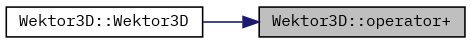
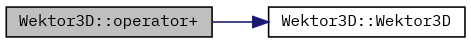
edge "Wektor3D::Wektor3D" -> "Wektor3D::operator+": reversed
